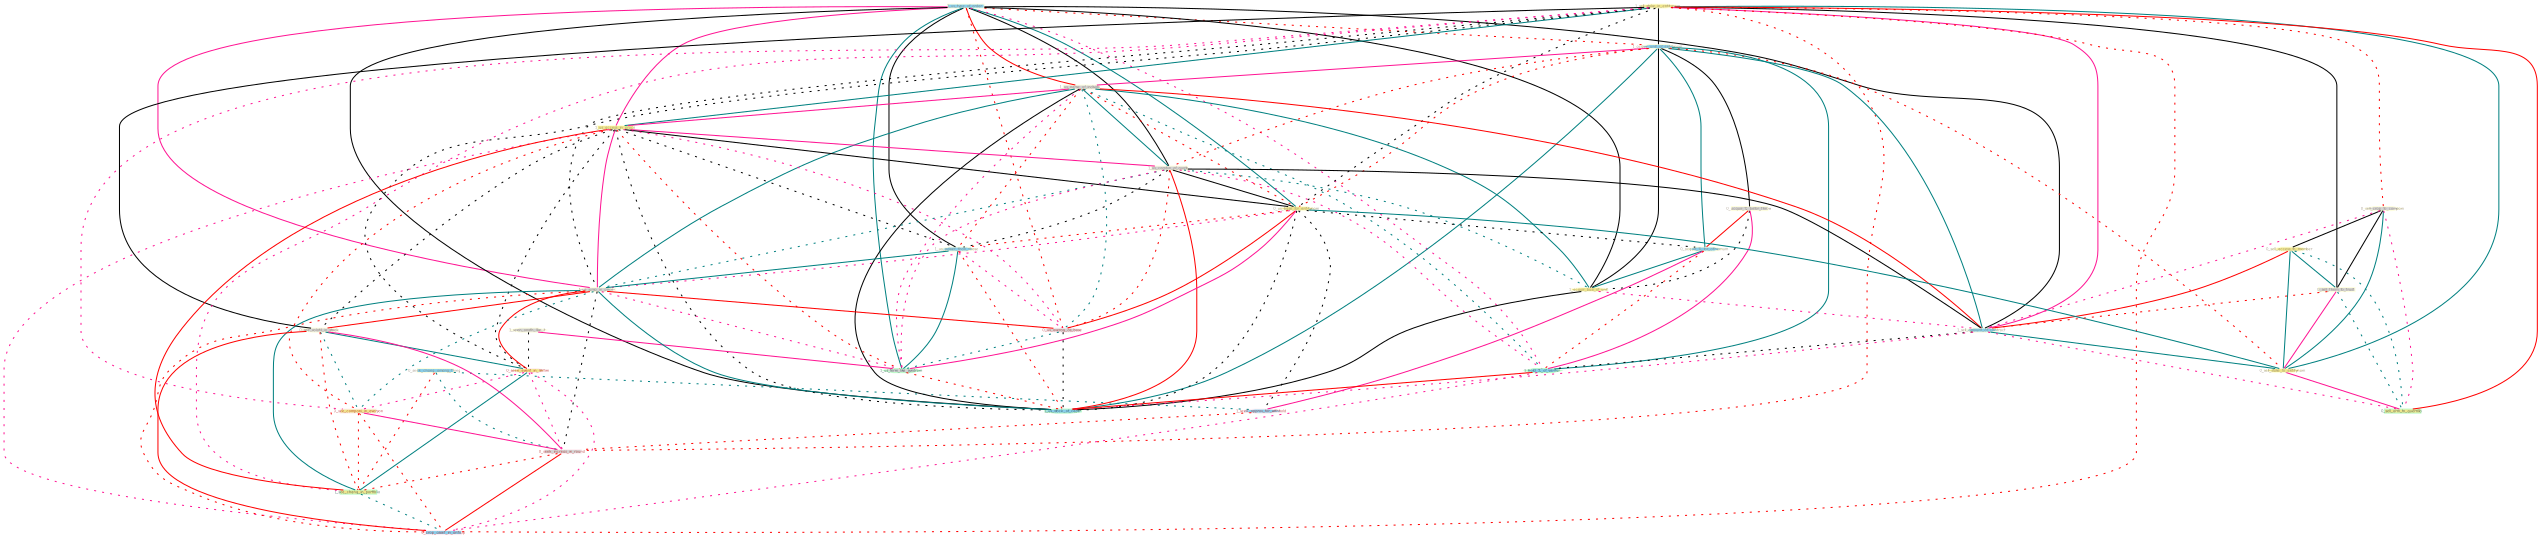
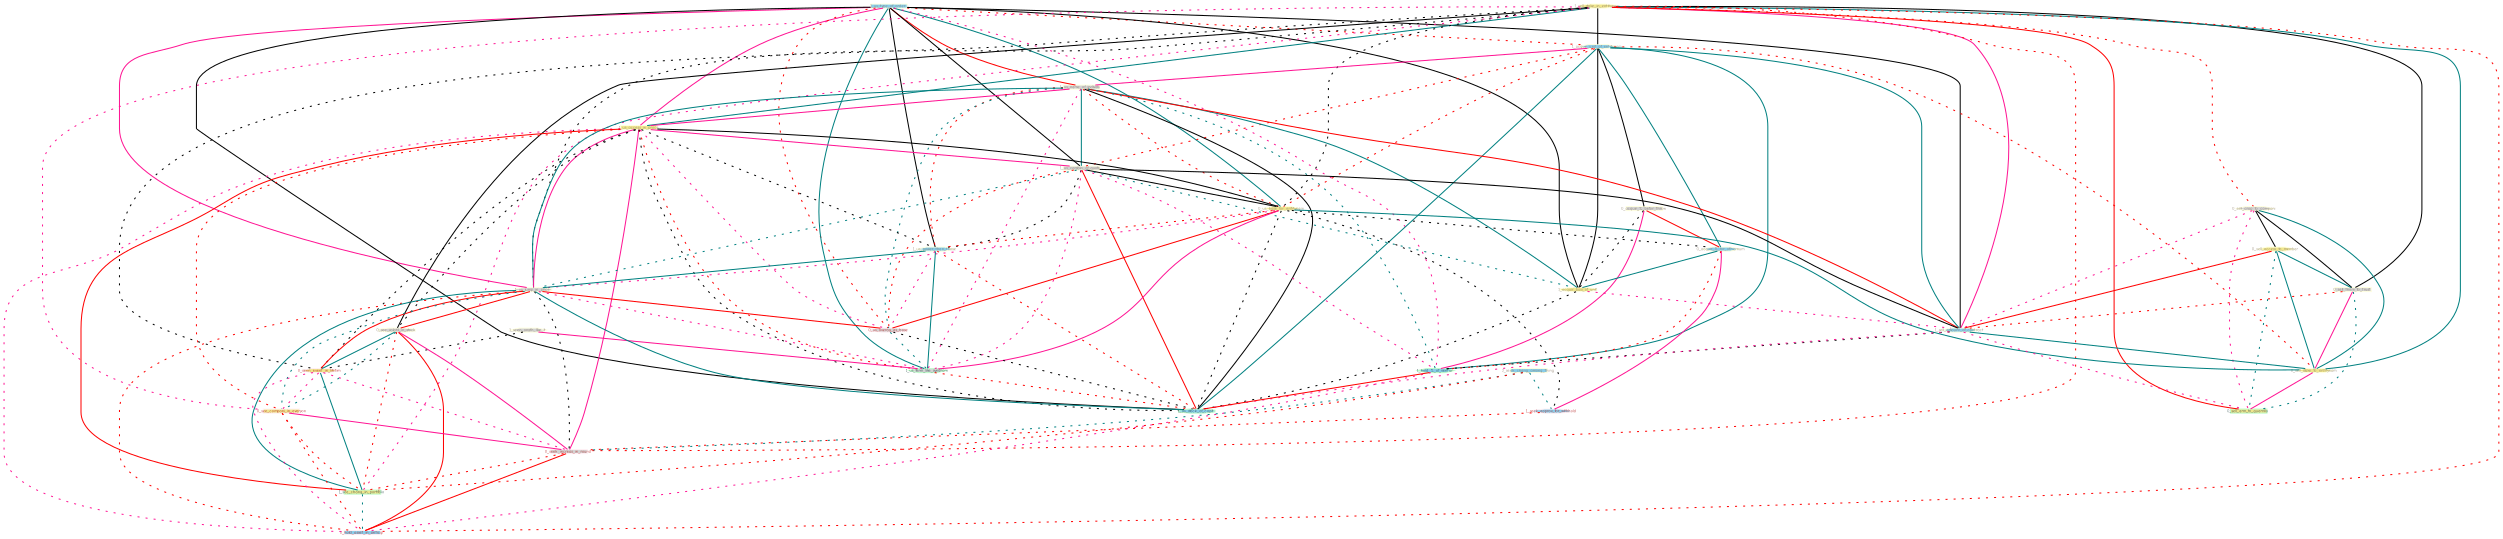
edge "1_us_access_in_proce" -- "0_seek_increas_in_round": added
edge "1_acquir_busi_of_unit" -- "1_us_stock_of_capit": style solid -> dotted
node "0_crop_asset_in_anticip": label "0_crop_asset_in_anticip" -> "0_hold_asset_in_anticip"
